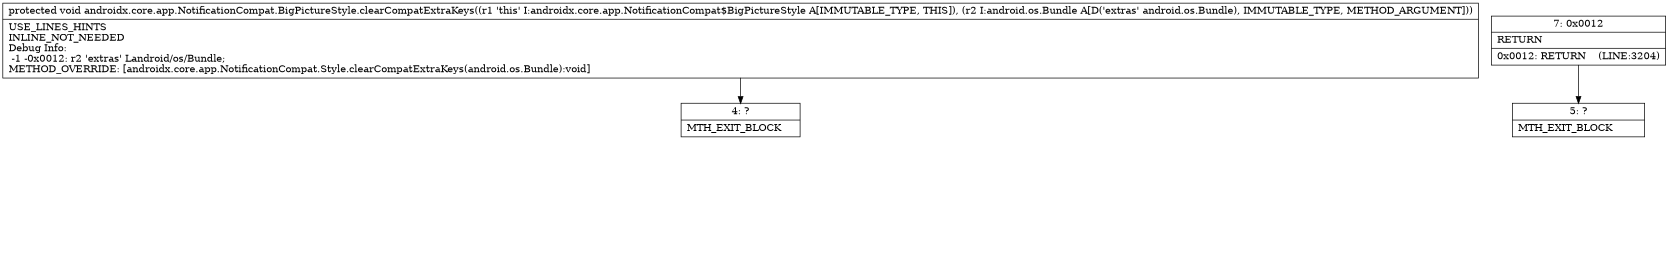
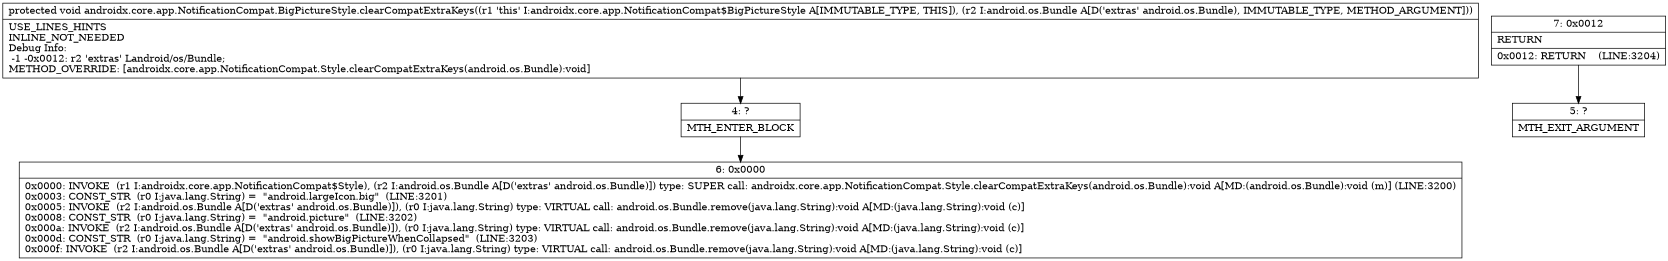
node "4: ?": text "MTH_EXIT_BLOCK" -> "MTH_ENTER_BLOCK"
node "5: ?": text "MTH_EXIT_BLOCK" -> "MTH_EXIT_ARGUMENT"
node "6: 0x0000": added
